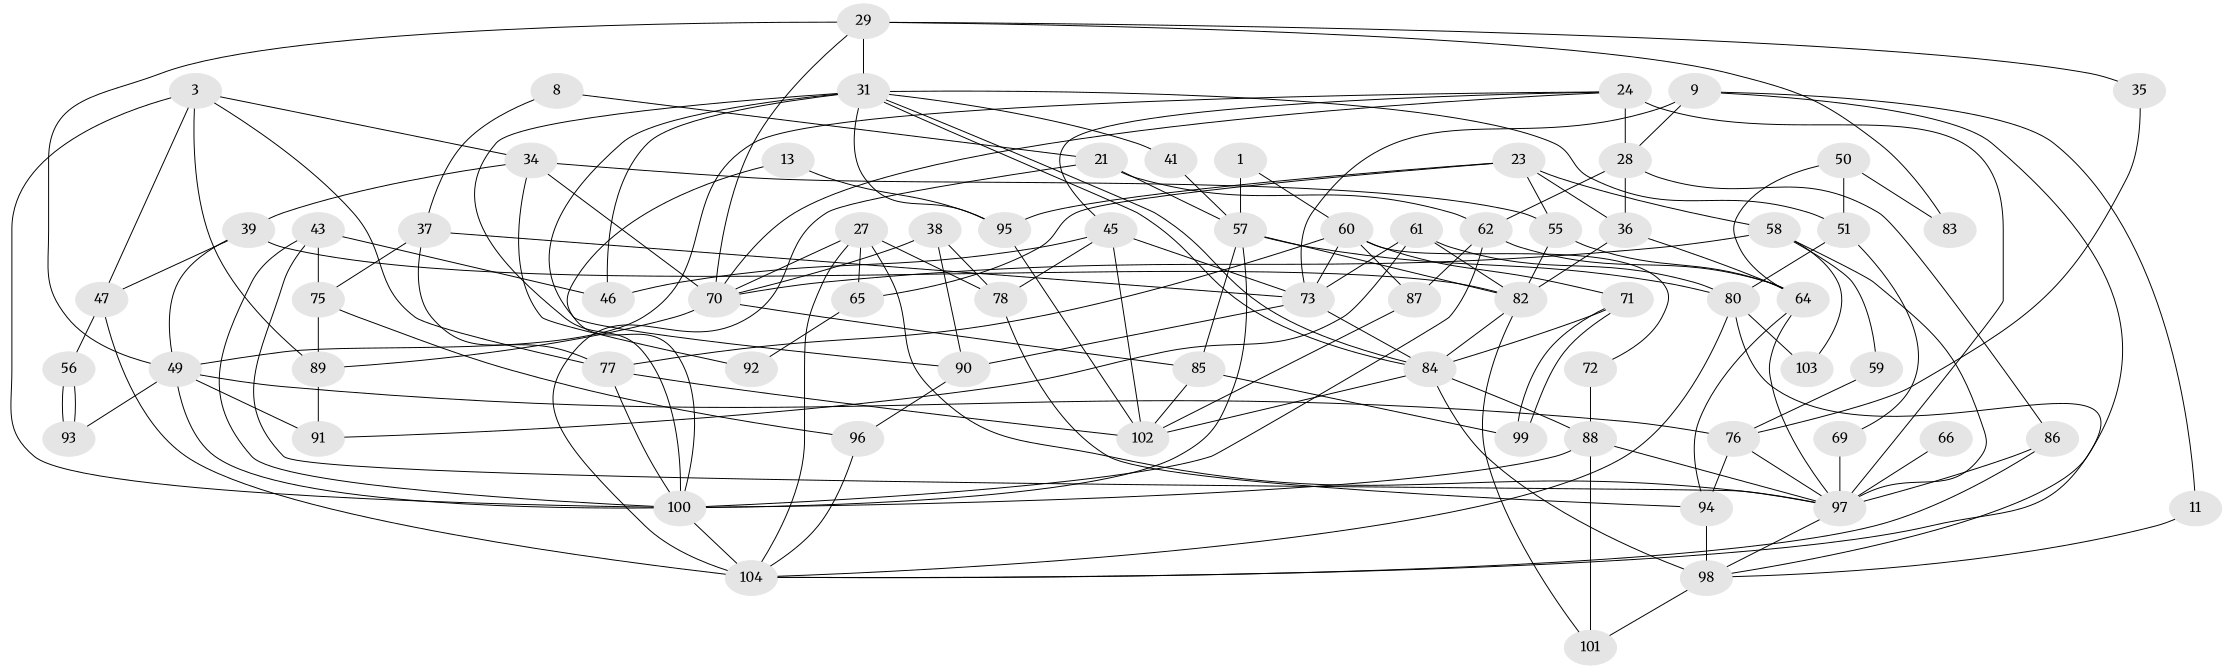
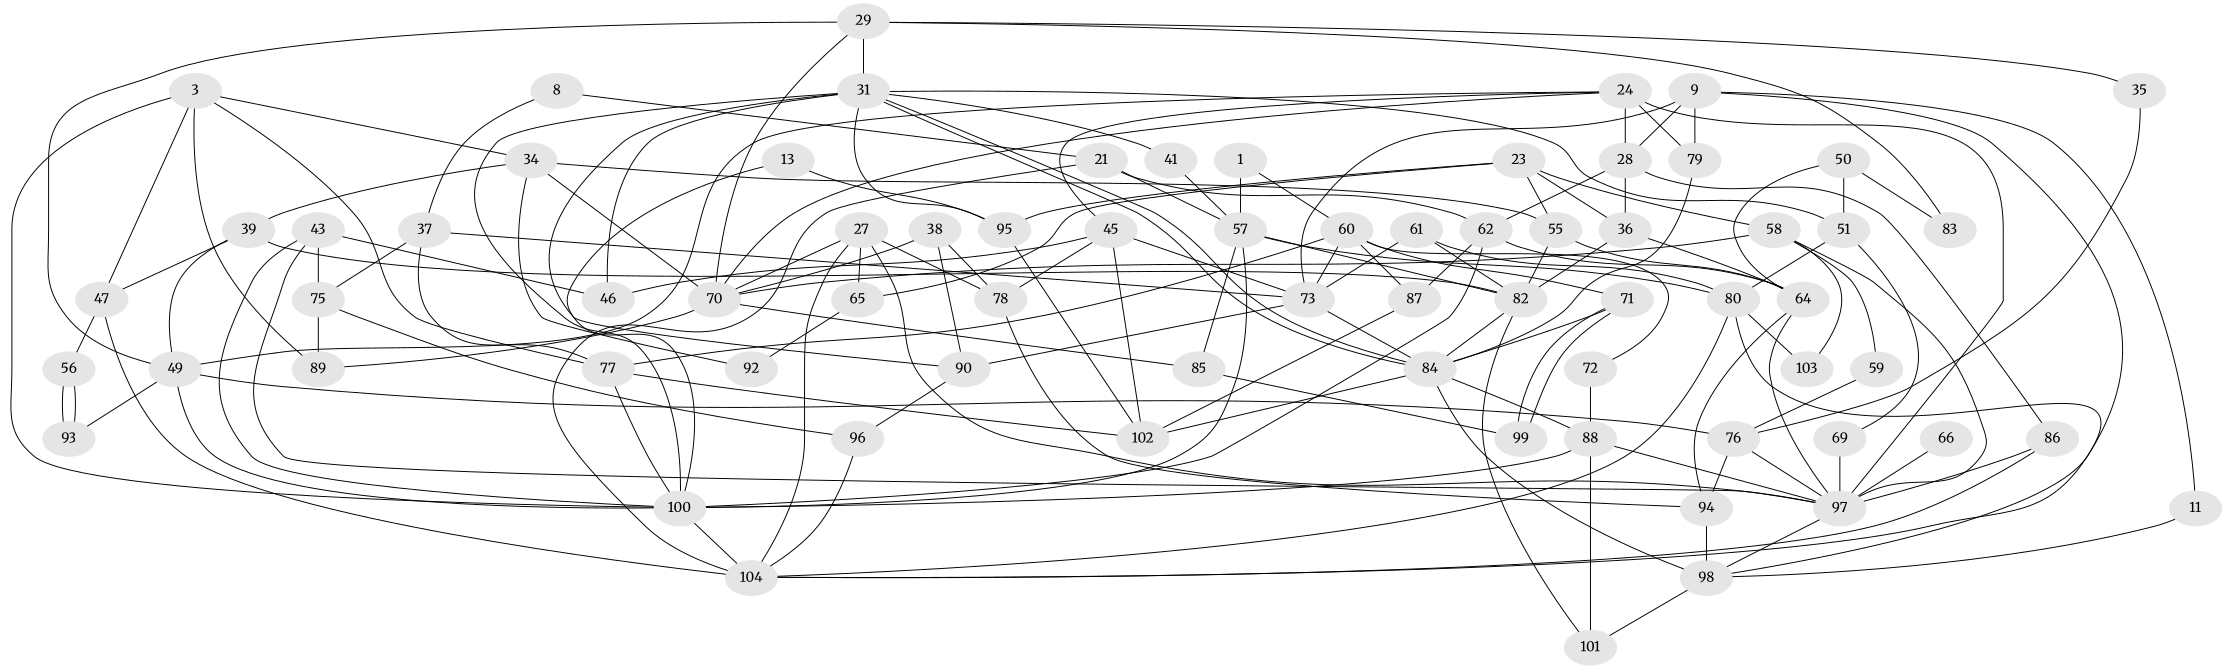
node "79": added
edge "85" -- "102": removed
node "91": removed
